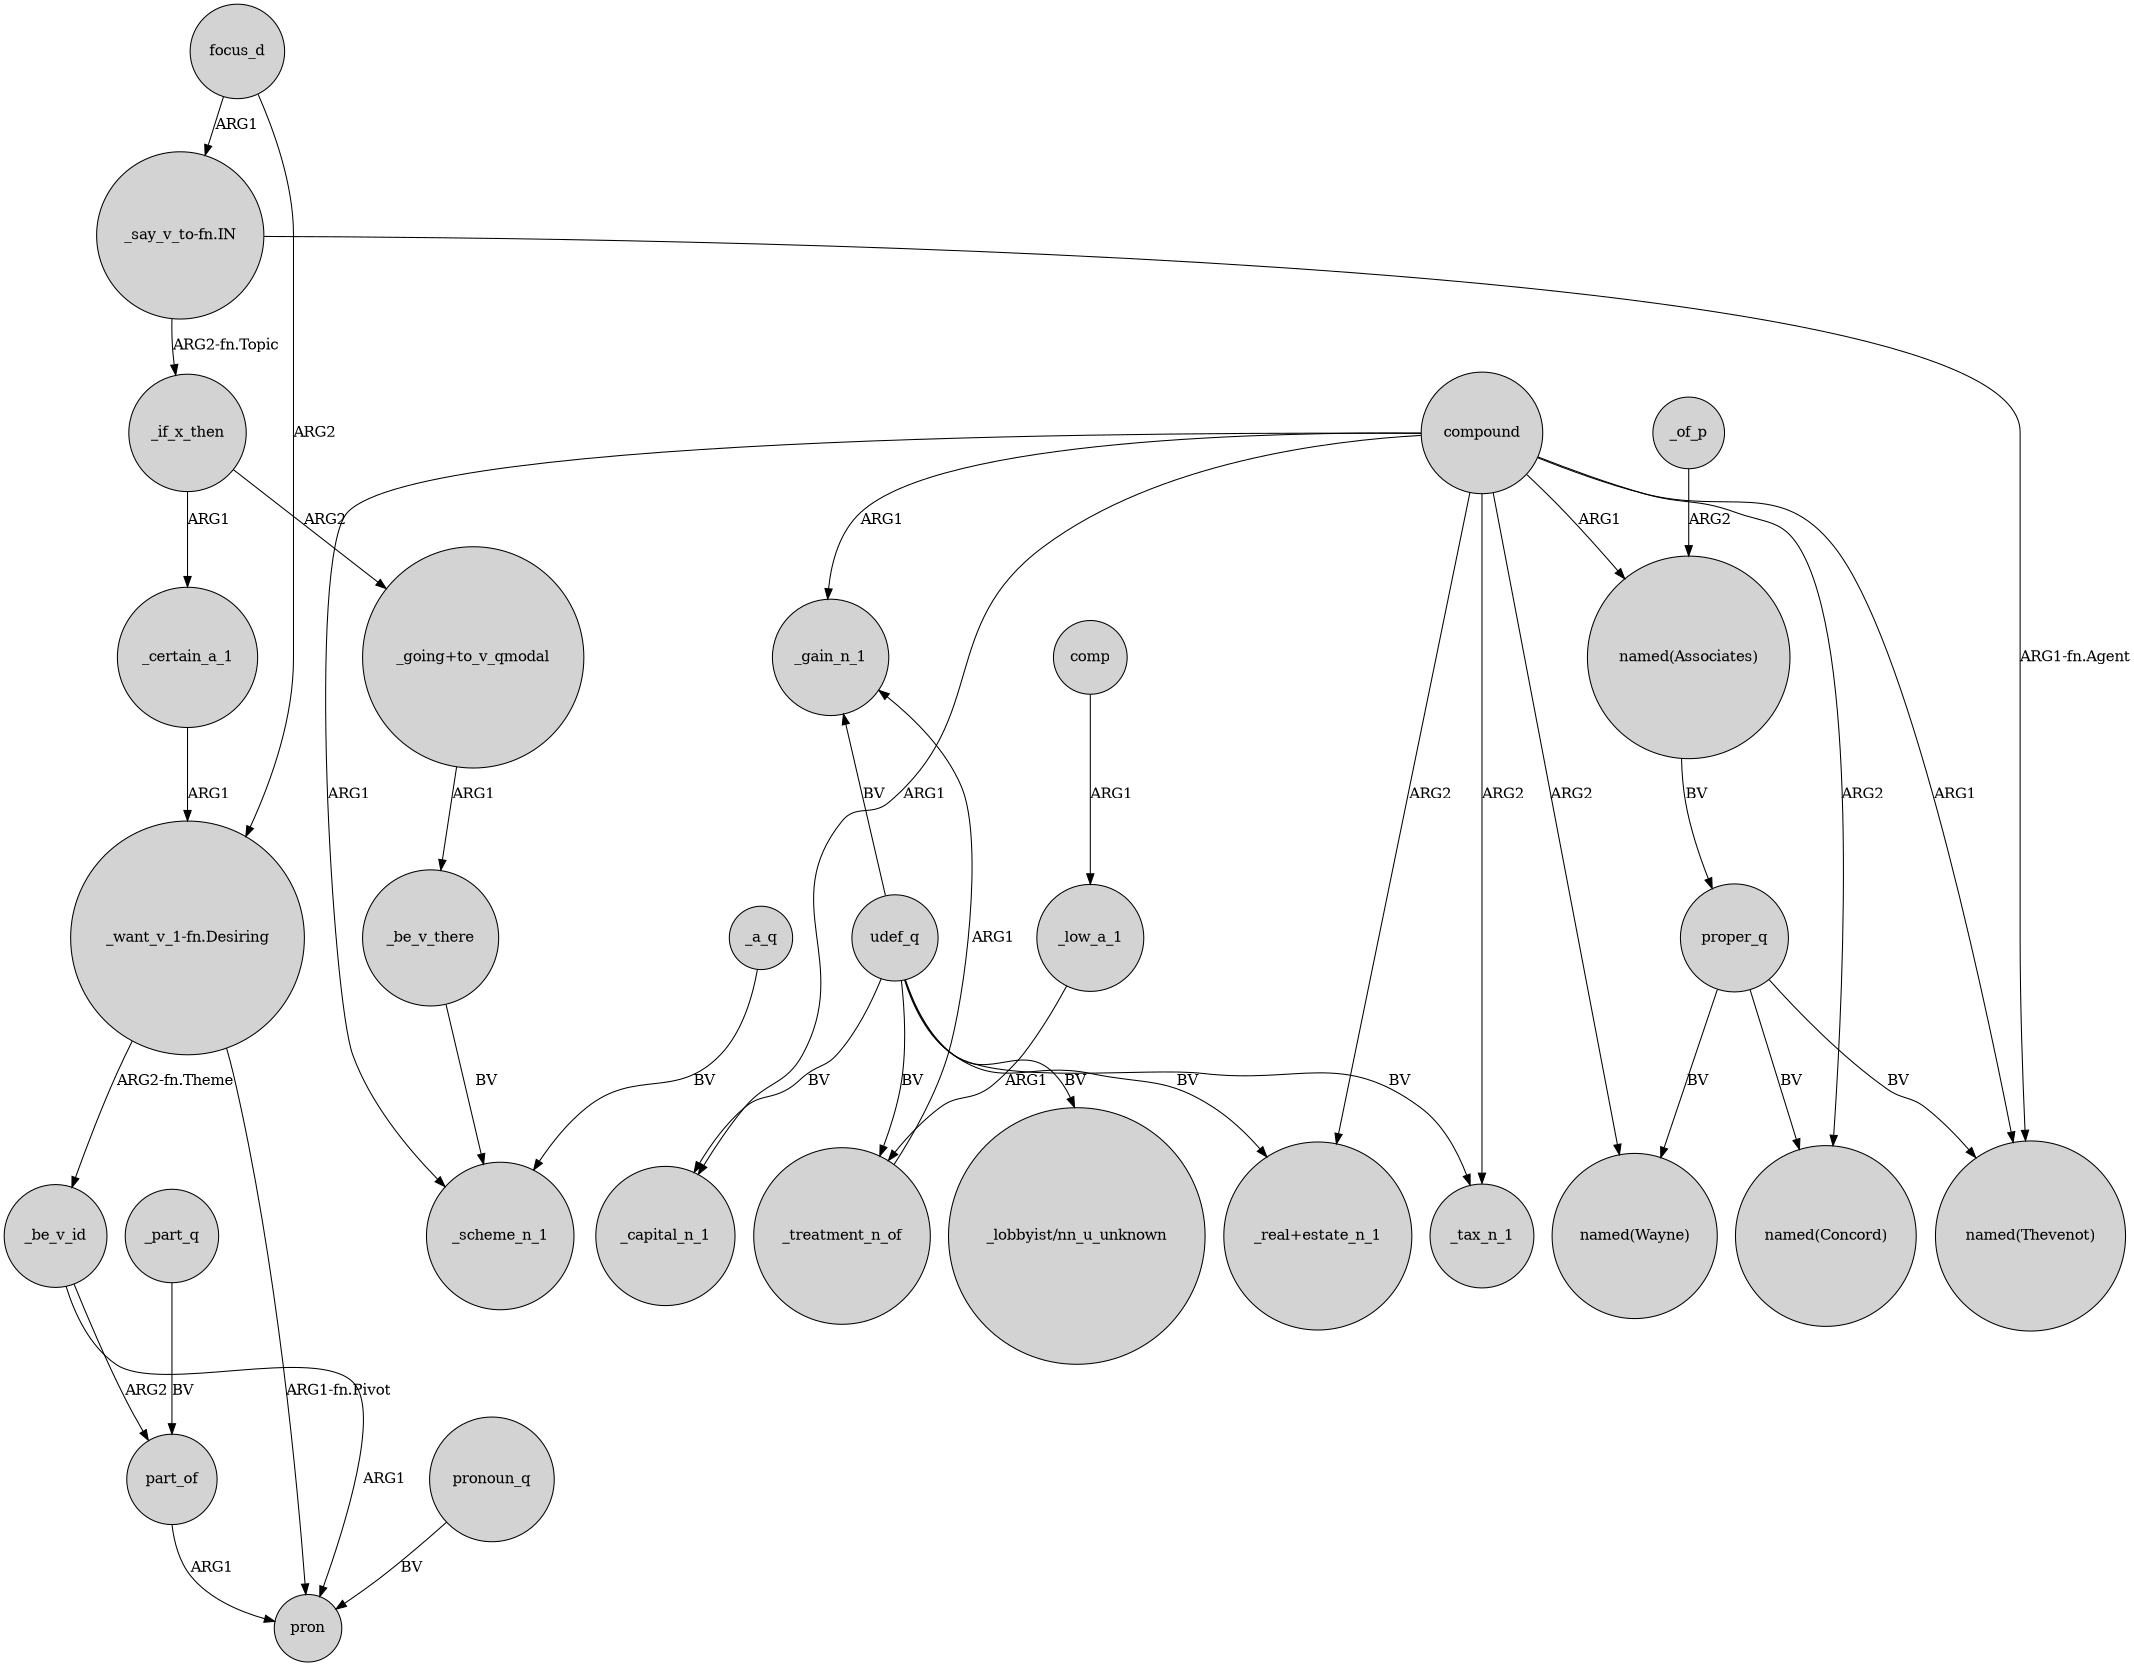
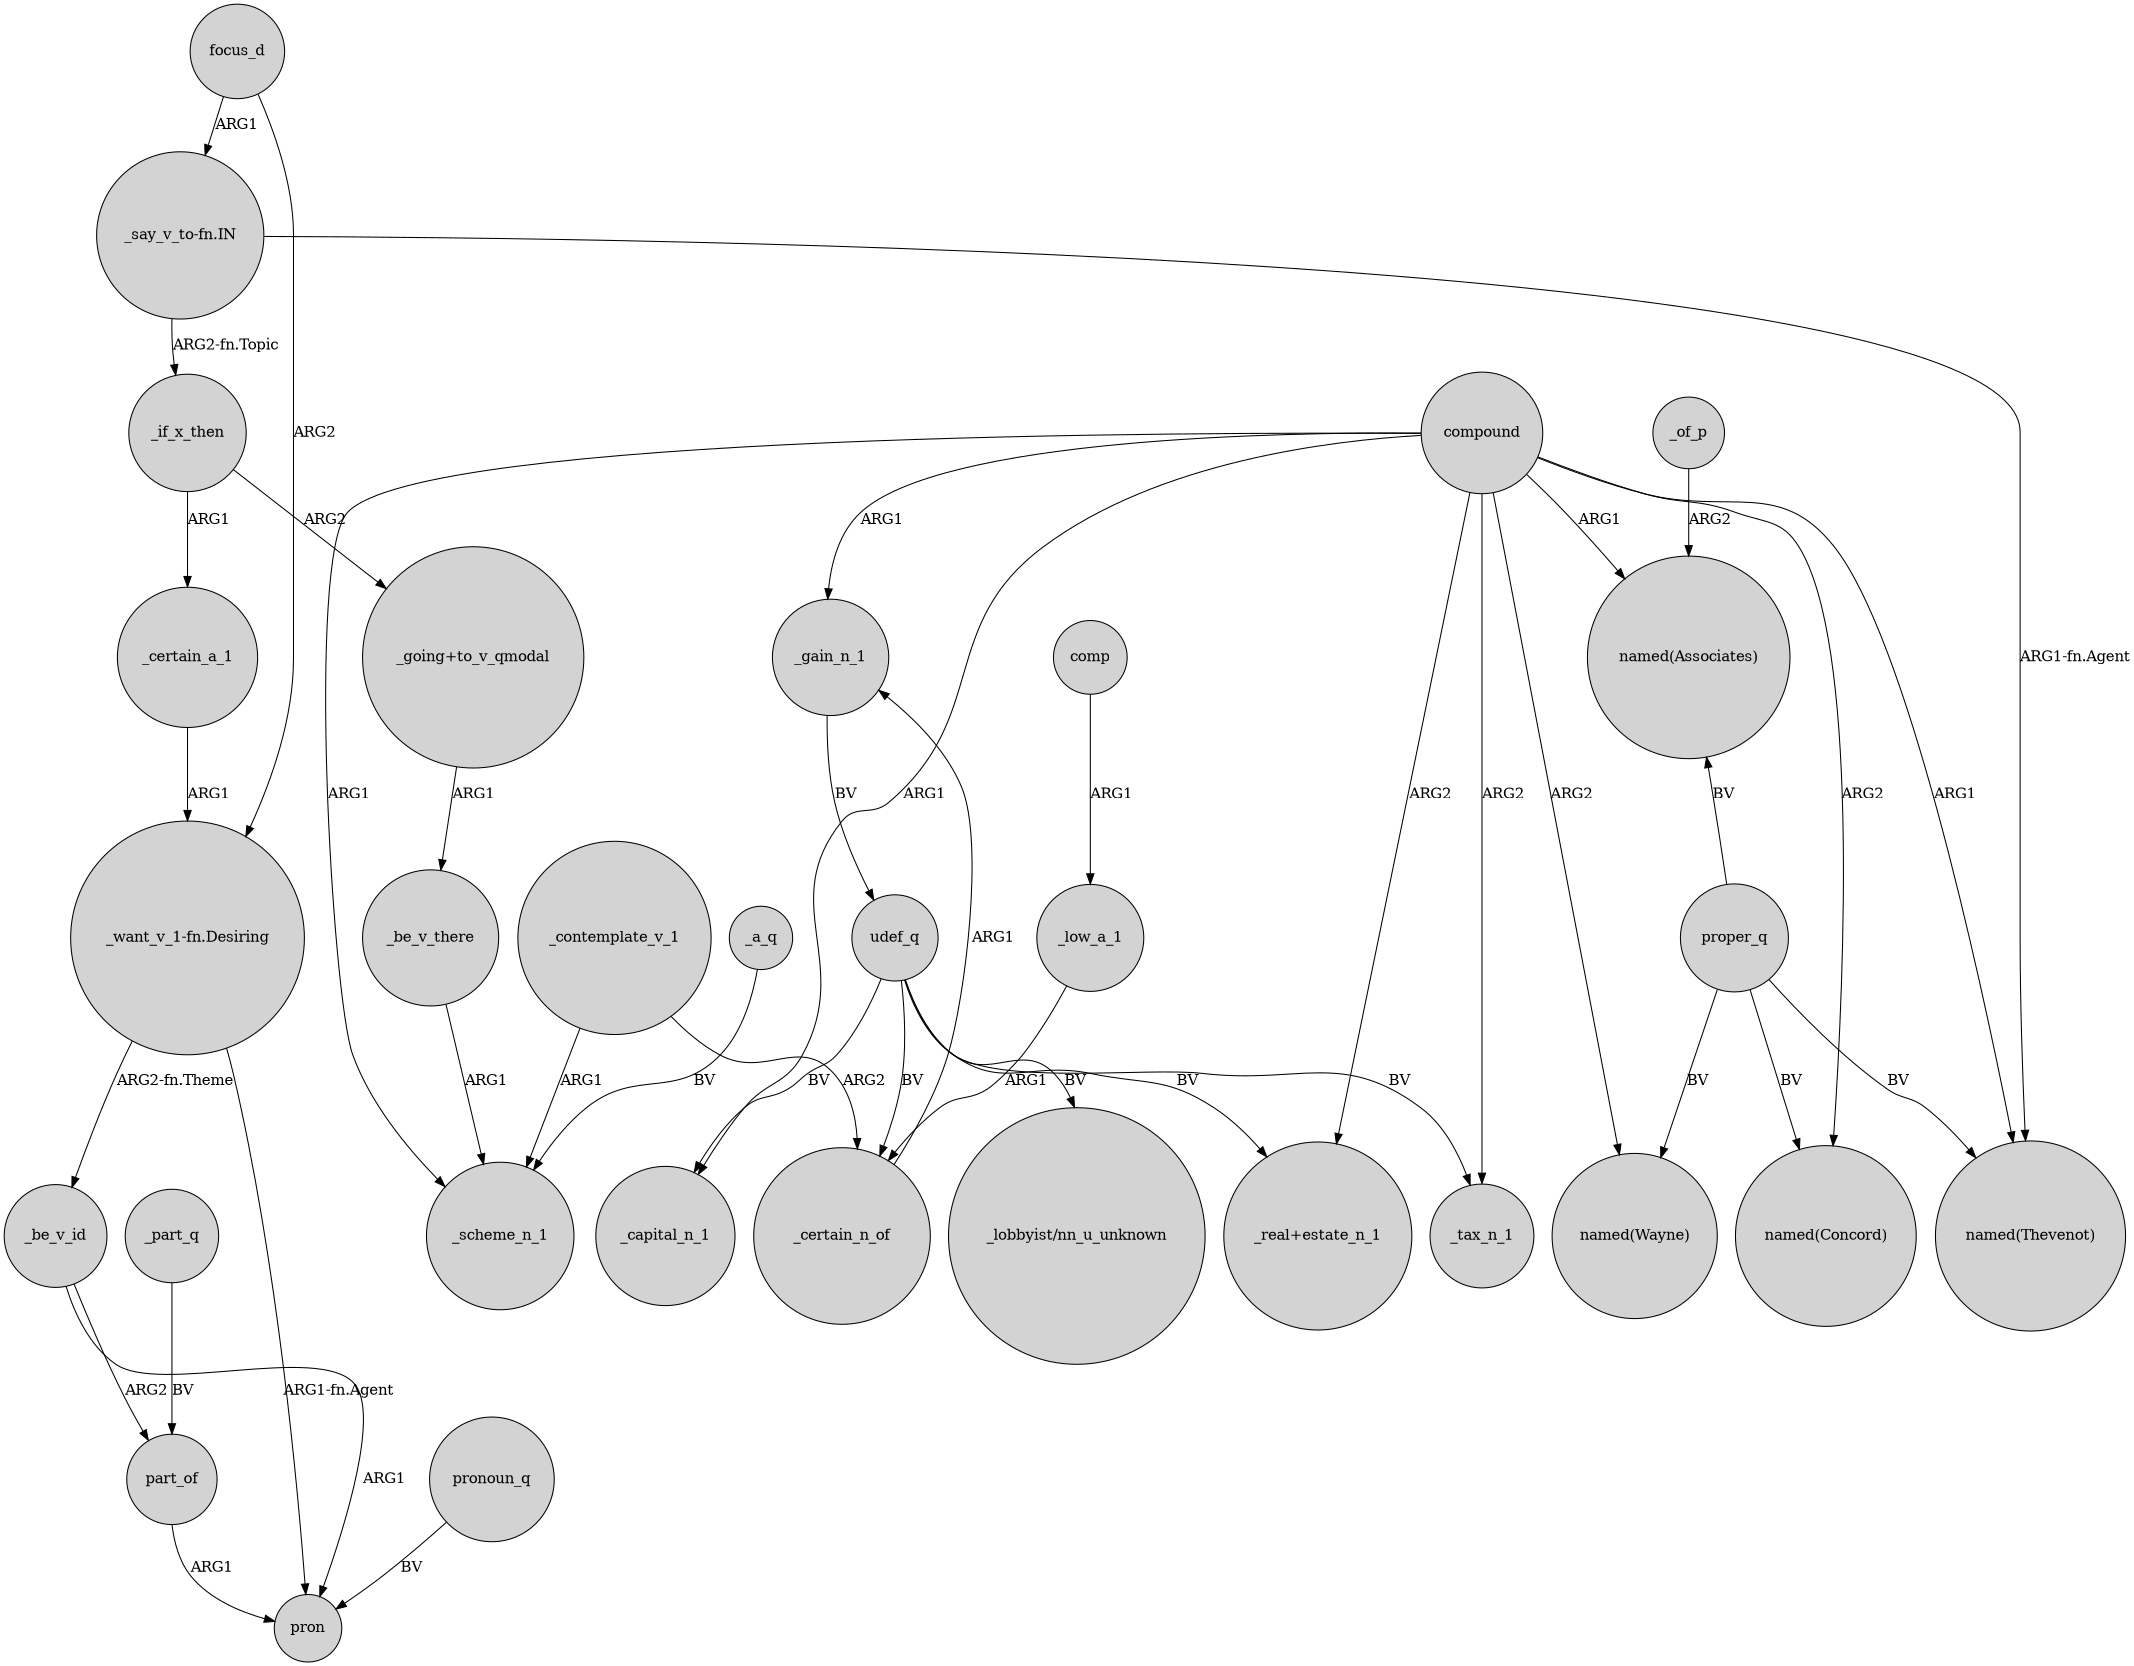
edge "udef_q" -> "_gain_n_1": reversed
edge "named(Associates)" -> "proper_q": reversed
node "_contemplate_v_1": added
edge "_be_v_there" -> "_scheme_n_1": label "BV" -> "ARG1"
node "_treatment_n_of": label "_treatment_n_of" -> "_certain_n_of"
edge "_want_v_1-fn.Desiring" -> "pron": label "ARG1-fn.Pivot" -> "ARG1-fn.Agent"
